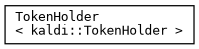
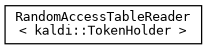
node "TokenHolder < kaldi::TokenHolder >": label "TokenHolder < kaldi::TokenHolder >" -> "RandomAccessTableReader < kaldi::TokenHolder >"
